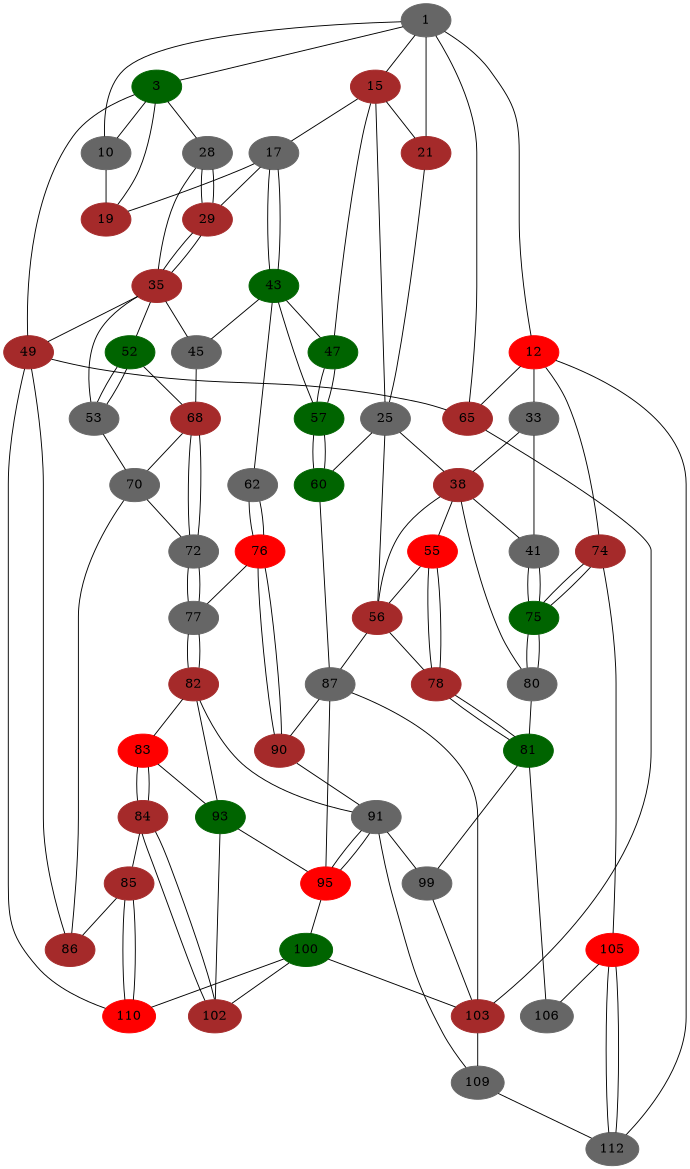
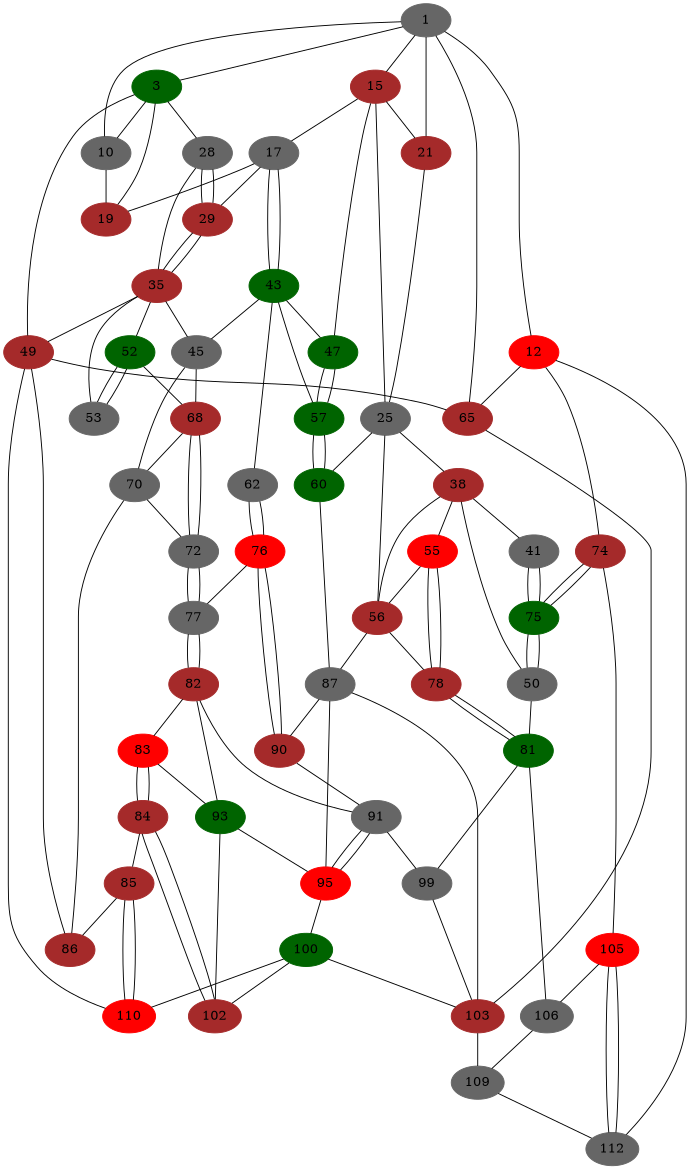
node "33": removed
edge "53" -- "70": now "45" -- "70"
node "80": label "80" -> "50"
edge "91" -- "109": now "106" -- "109"
